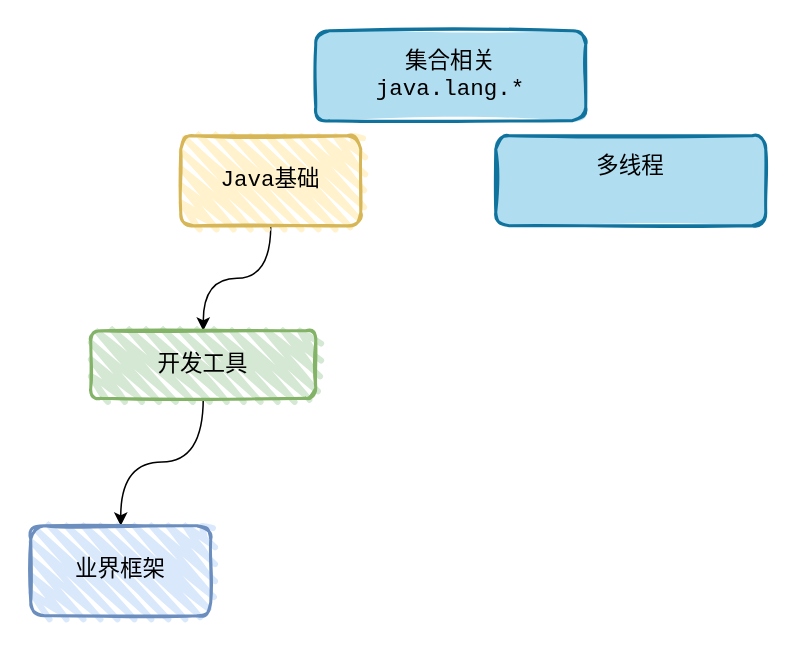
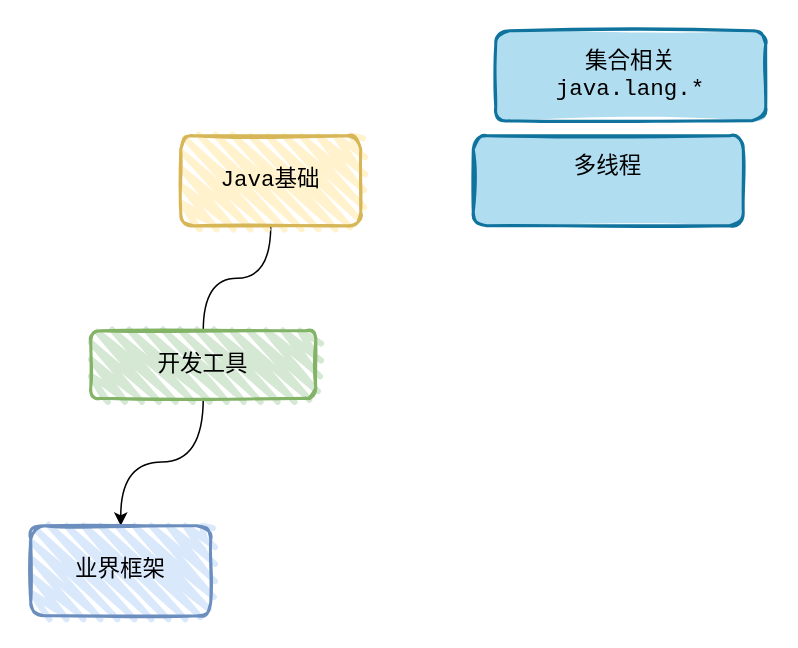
node "集合相关 java.lang.*": moved (451, 76) -> (631, 76)
node "多线程": moved (631, 181) -> (608, 181)
edge "Java基础" -> "开发工具": arrowhead classic -> none
